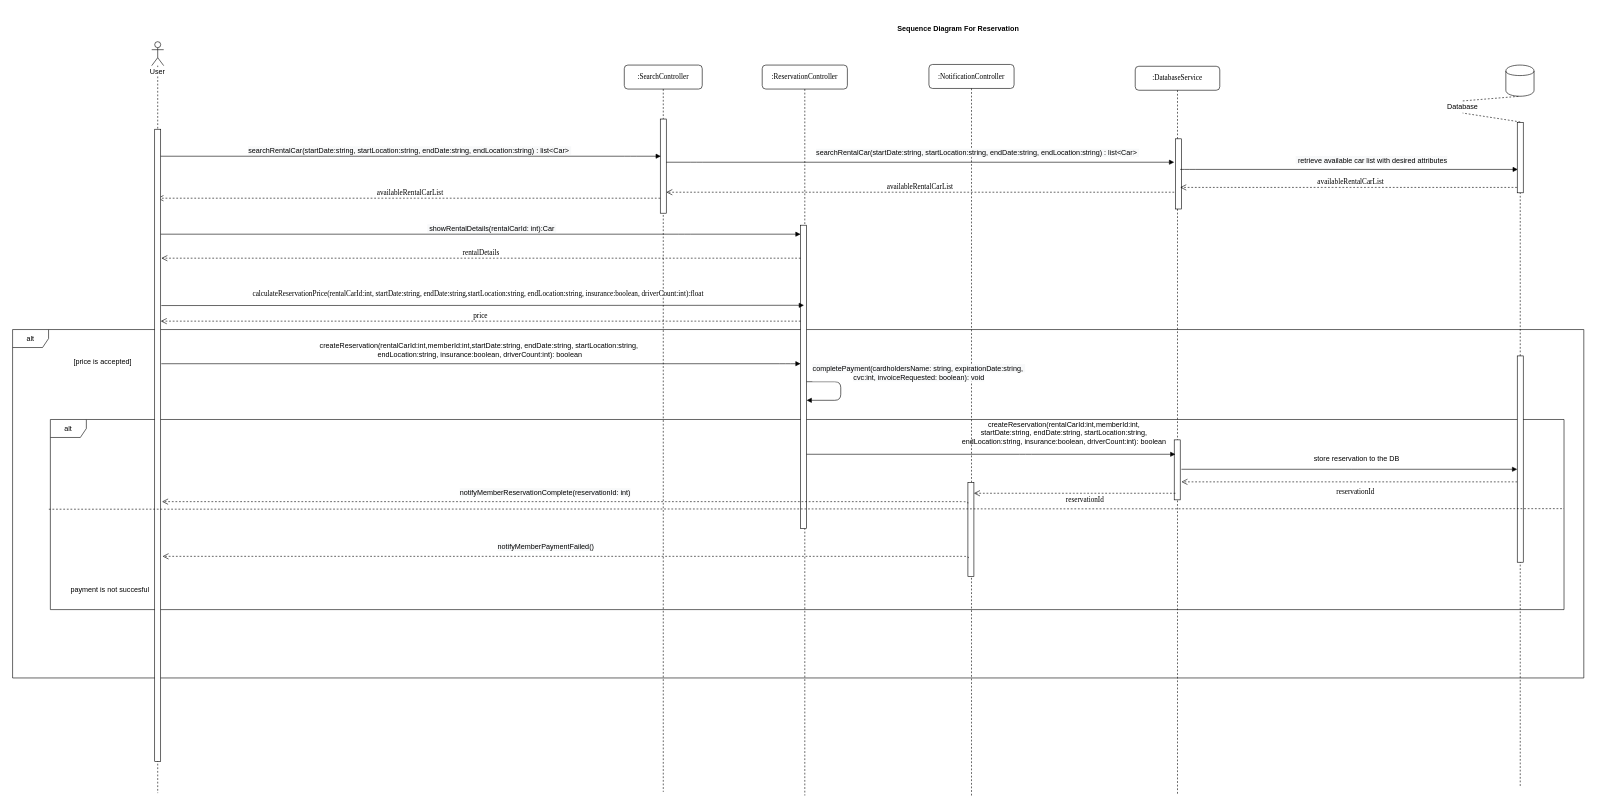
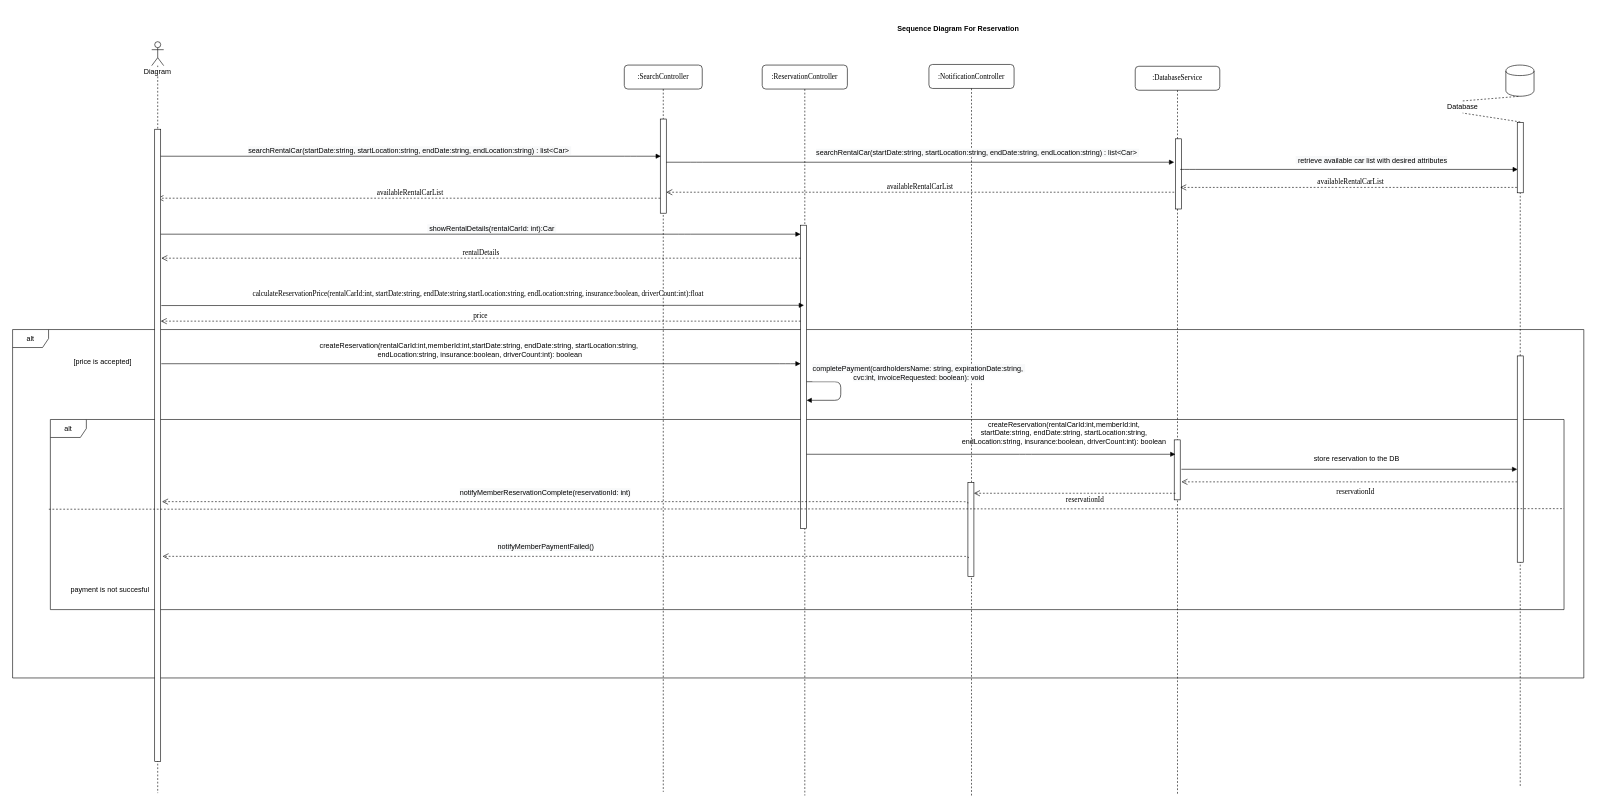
node "User": label "User" -> "Diagram"
